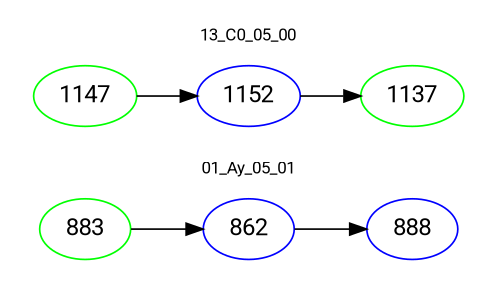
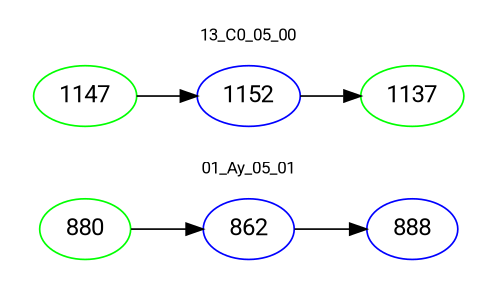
node "883": label "883" -> "880"
